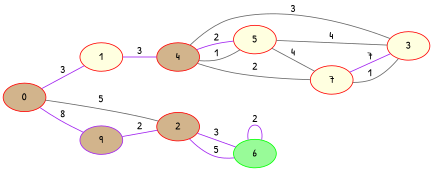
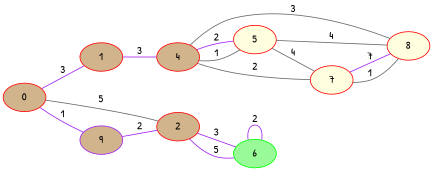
node "3": label "3" -> "8"
node "1": fillcolor lightyellow -> tan
edge "0" -- "9": label "8" -> "1"
